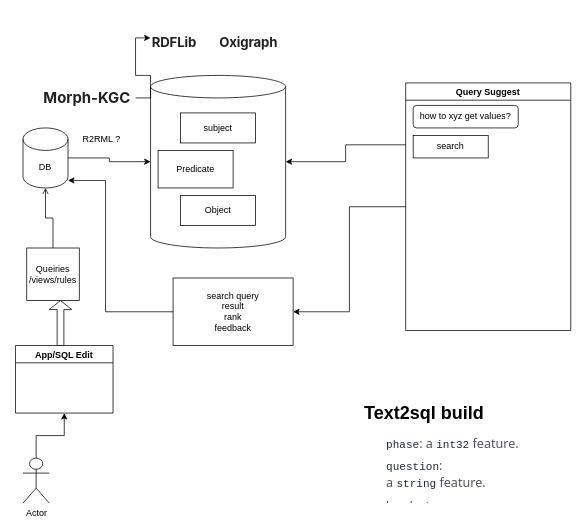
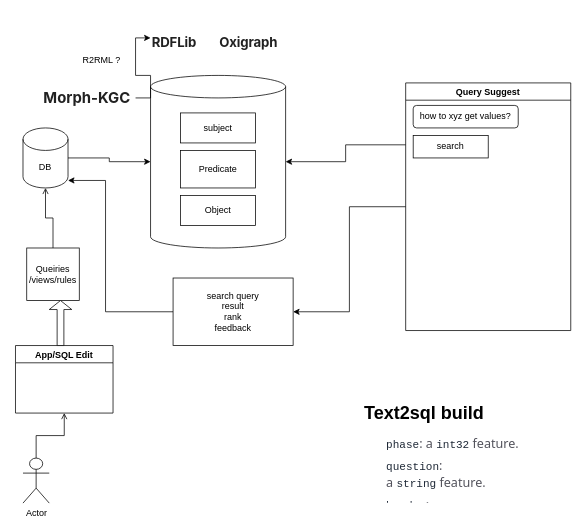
node "R2RML ?": moved (102, 139) -> (102, 60)
node "Predicate": moved (195, 169) -> (218, 169)
edge "Actor" -> "App/SQL Edit": arrowhead classic -> open
